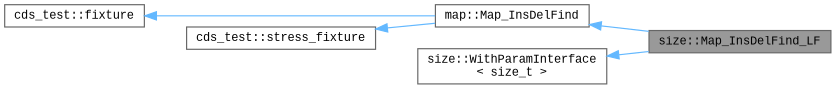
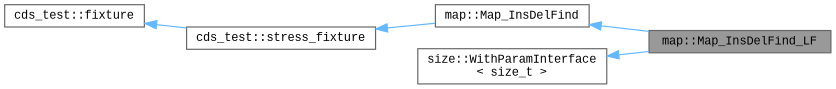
edge "map::Map_InsDelFind" -> "cds_test::fixture": now "cds_test::stress_fixture" -> "cds_test::fixture"
node "size::Map_InsDelFind_LF": label "size::Map_InsDelFind_LF" -> "map::Map_InsDelFind_LF"
